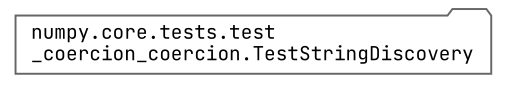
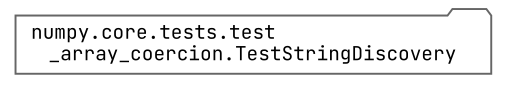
node "numpy.core.tests.test _coercion_coercion.TestStringDiscovery": label "numpy.core.tests.test _coercion_coercion.TestStringDiscovery" -> "numpy.core.tests.test _array_coercion.TestStringDiscovery"
